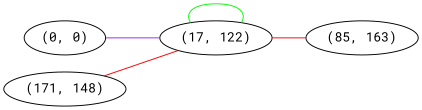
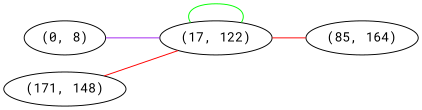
node "(0, 0)": label "(0, 0)" -> "(0, 8)"
node "(85, 163)": label "(85, 163)" -> "(85, 164)"
